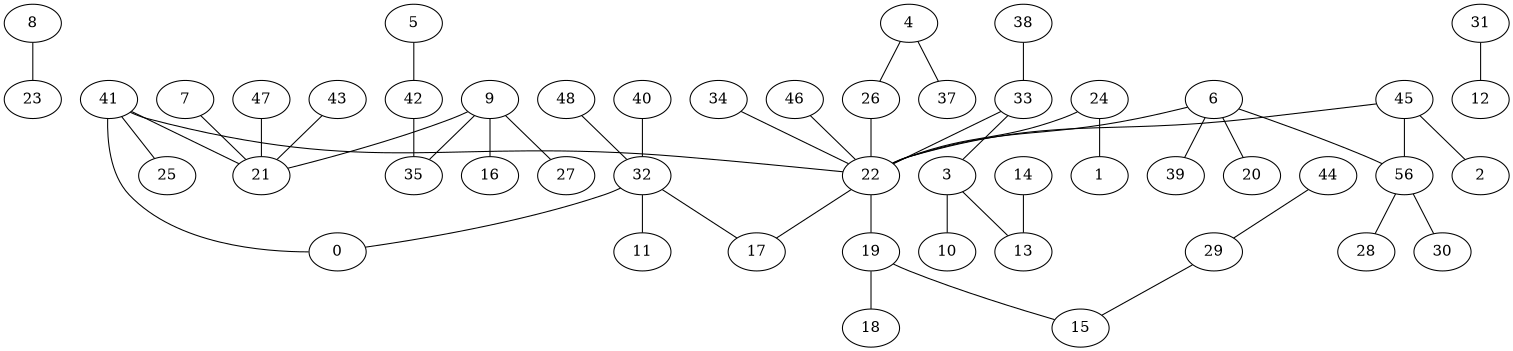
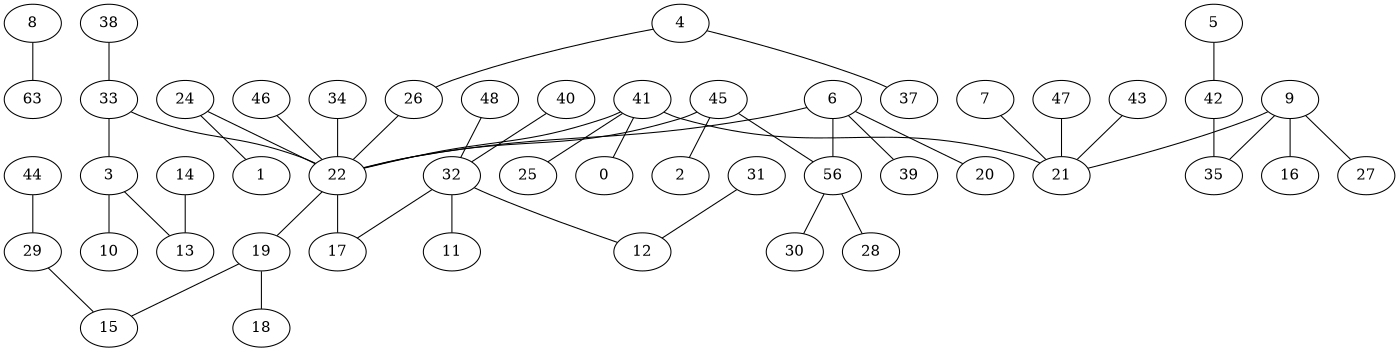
node "23": label "23" -> "63"
edge "32" -- "0": now "32" -- "12"
